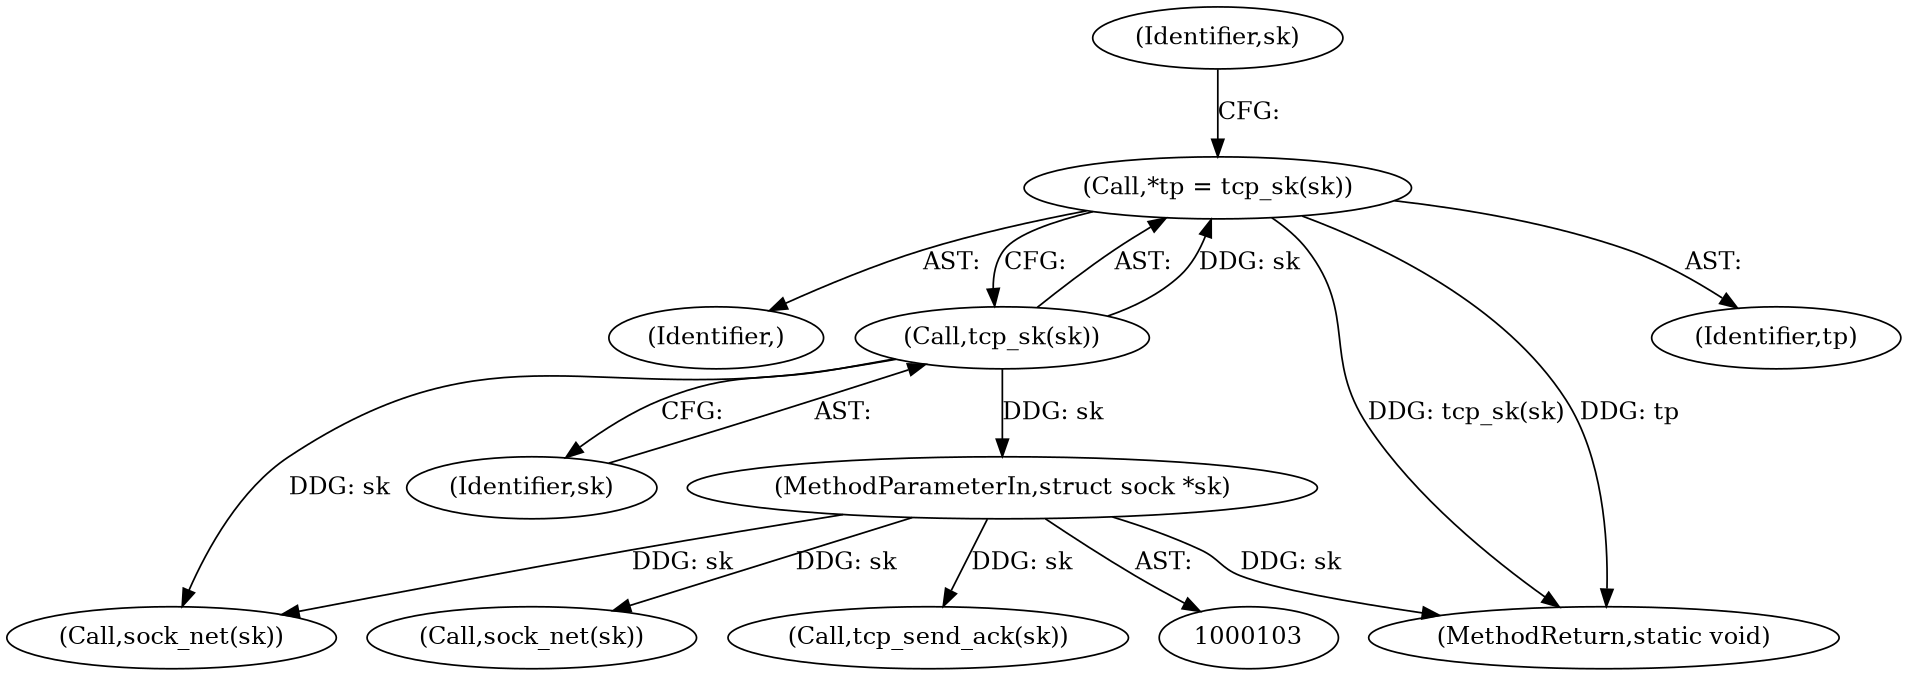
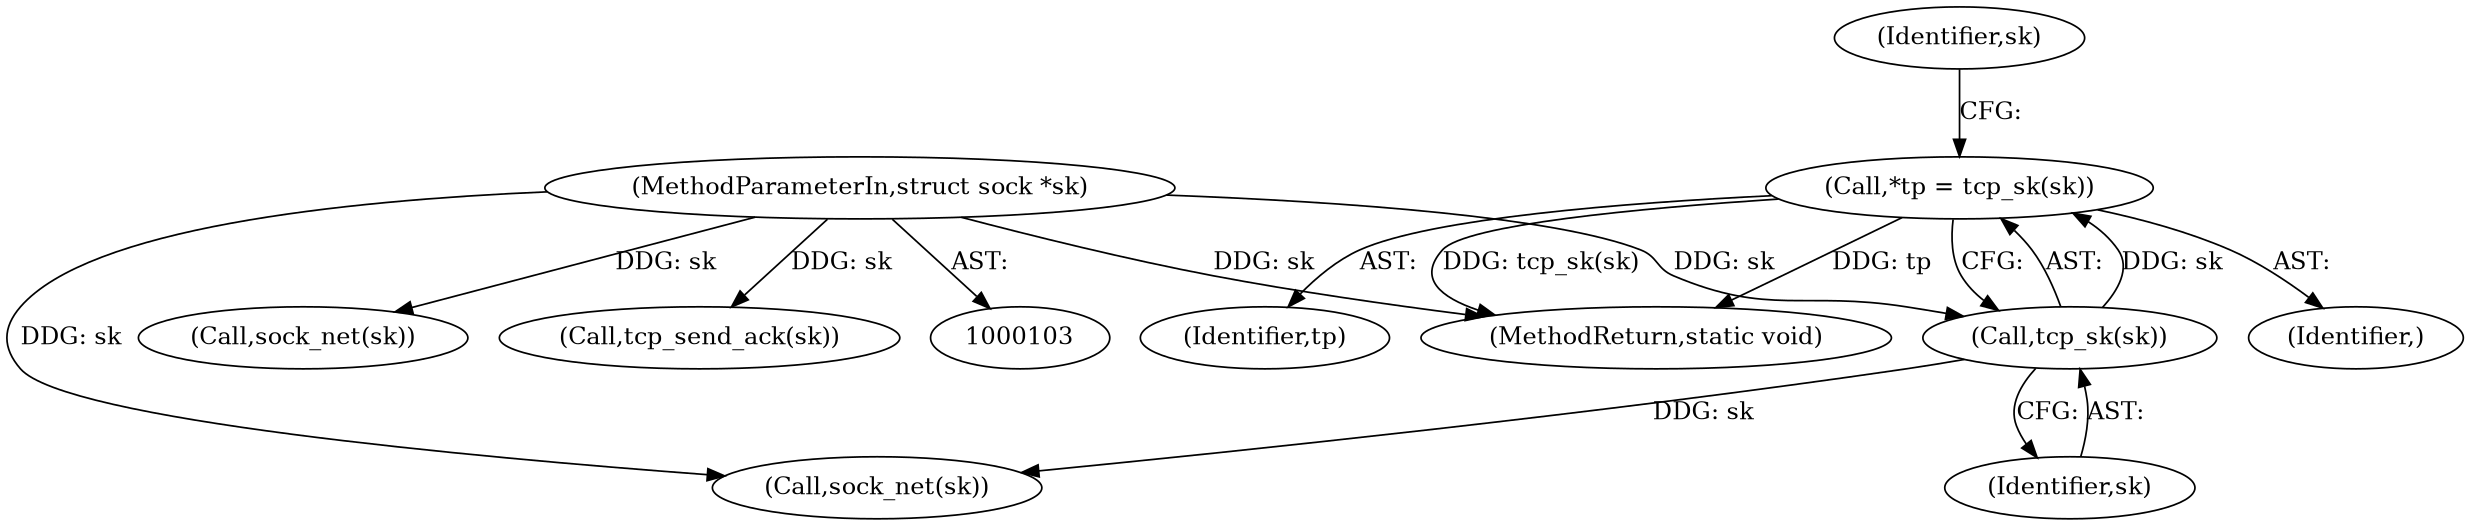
edge "(Call,tcp_sk(sk))" -> "(MethodParameterIn,struct sock *sk)": reversed
